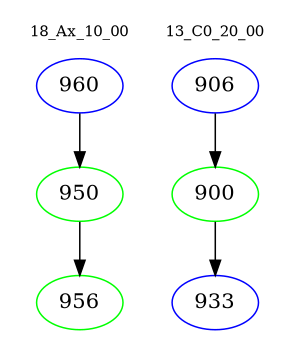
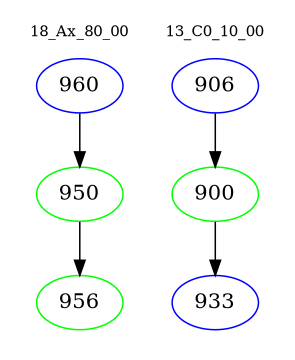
cluster "18_Ax_10_00": label "18_Ax_10_00" -> "18_Ax_80_00"
cluster "13_C0_20_00": label "13_C0_20_00" -> "13_C0_10_00"
